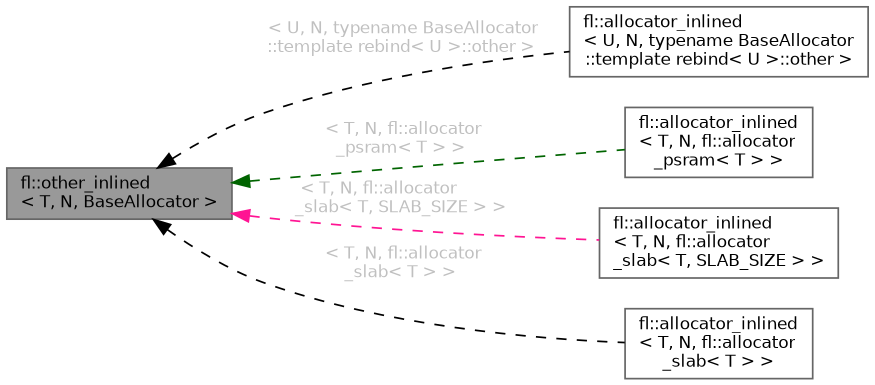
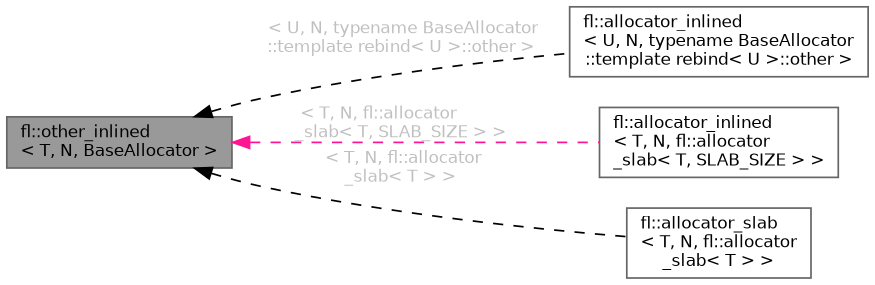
node "fl::allocator_inlined < T, N, fl::allocator _psram< T > >": removed
node "fl::allocator_inlined < T, N, fl::allocator _slab< T > >": label "fl::allocator_inlined < T, N, fl::allocator _slab< T > >" -> "fl::allocator_slab < T, N, fl::allocator _slab< T > >"
